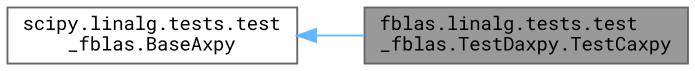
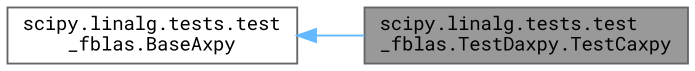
node "fblas.linalg.tests.test _fblas.TestDaxpy.TestCaxpy": label "fblas.linalg.tests.test _fblas.TestDaxpy.TestCaxpy" -> "scipy.linalg.tests.test _fblas.TestDaxpy.TestCaxpy"
